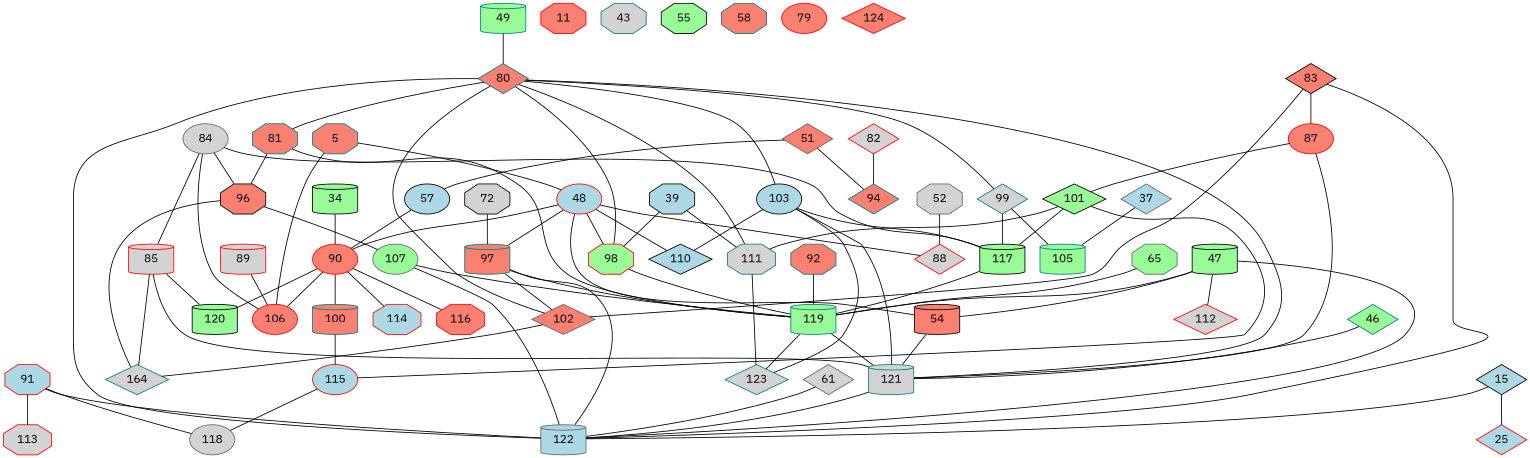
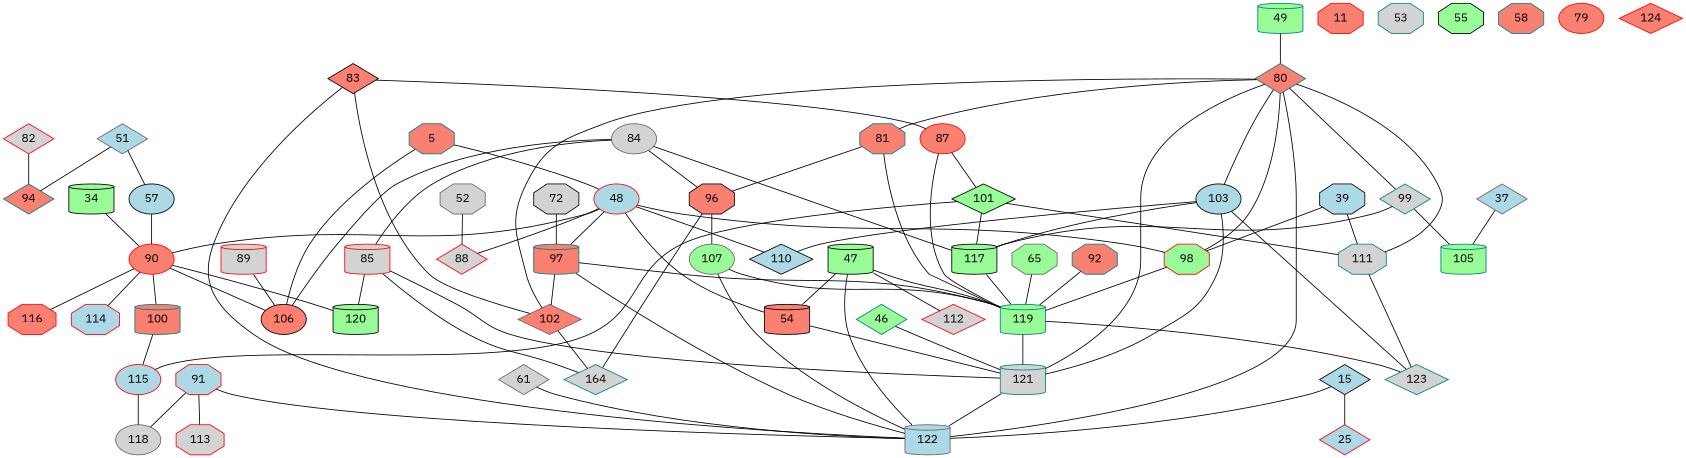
node "43": label "43" -> "53"
node "51": fillcolor salmon -> lightblue
node "106": color red -> black
edge "87" -- "121": now "87" -- "119"
